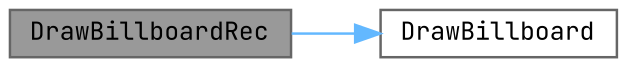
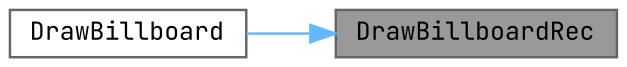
edge "DrawBillboardRec" -> "DrawBillboard": reversed
